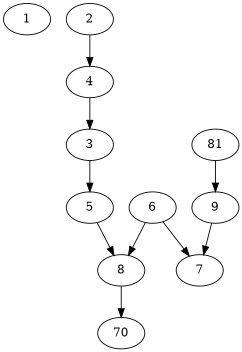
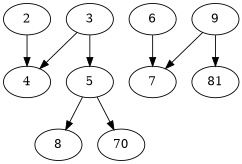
node "1": removed
edge "4" -> "3": reversed
edge "81" -> "9": reversed
edge "6" -> "8": removed
edge "8" -> "70": now "5" -> "70"
